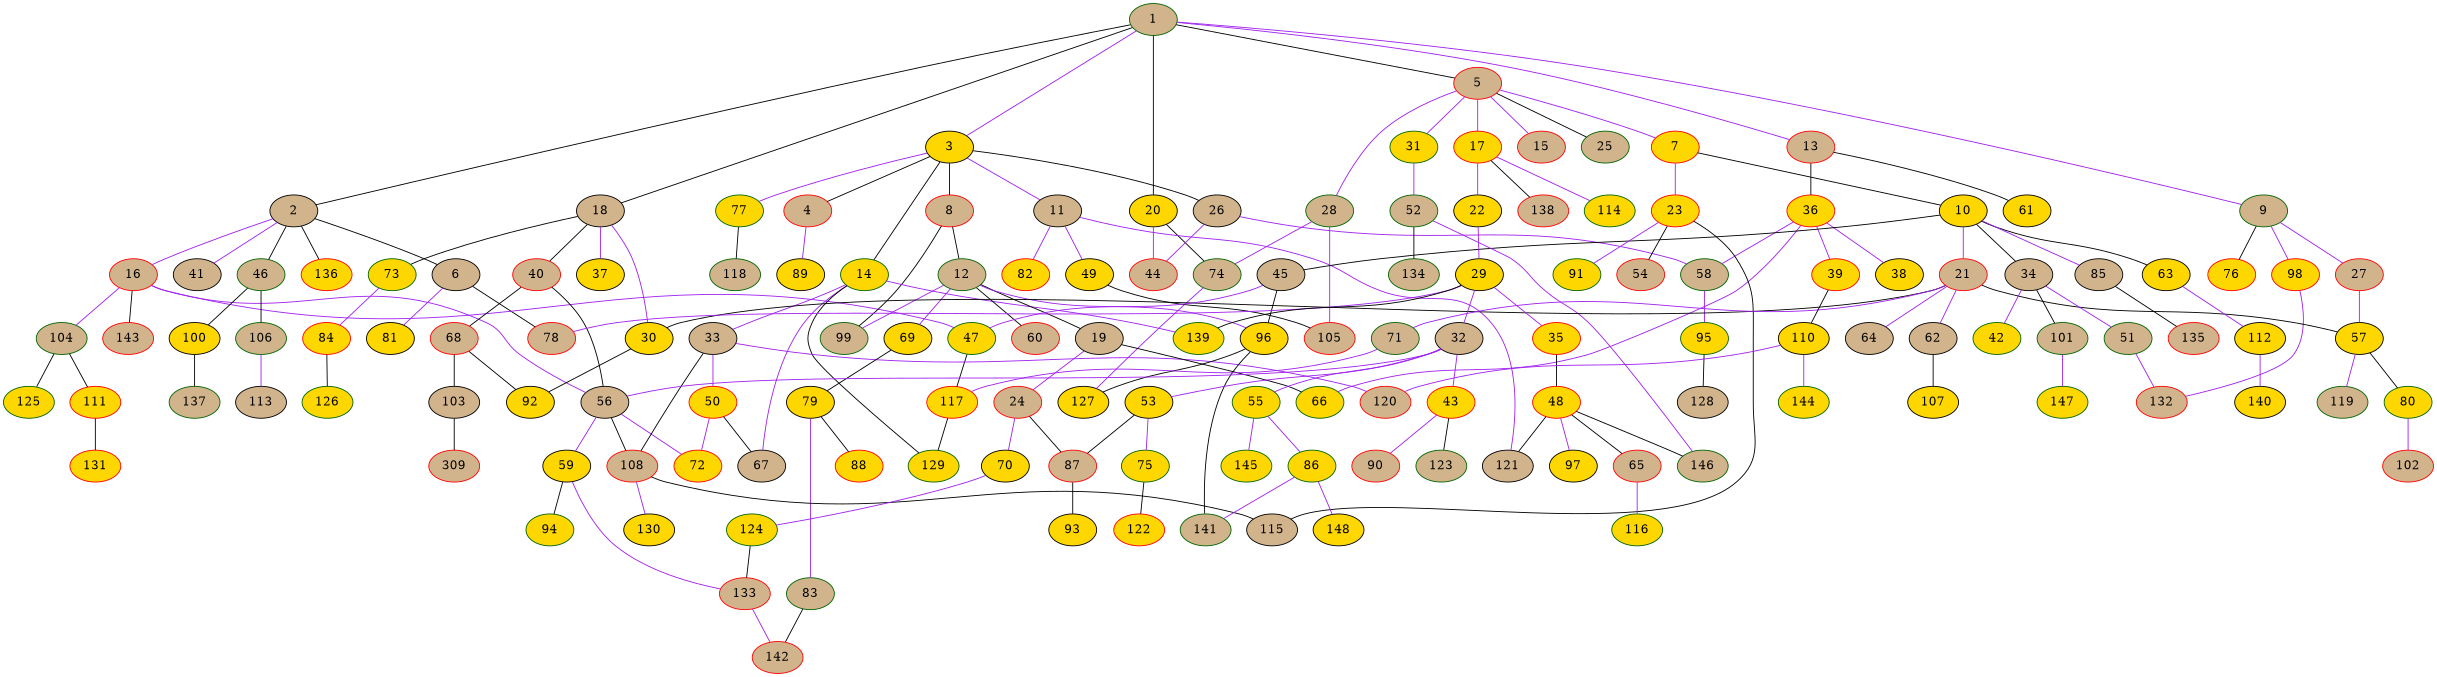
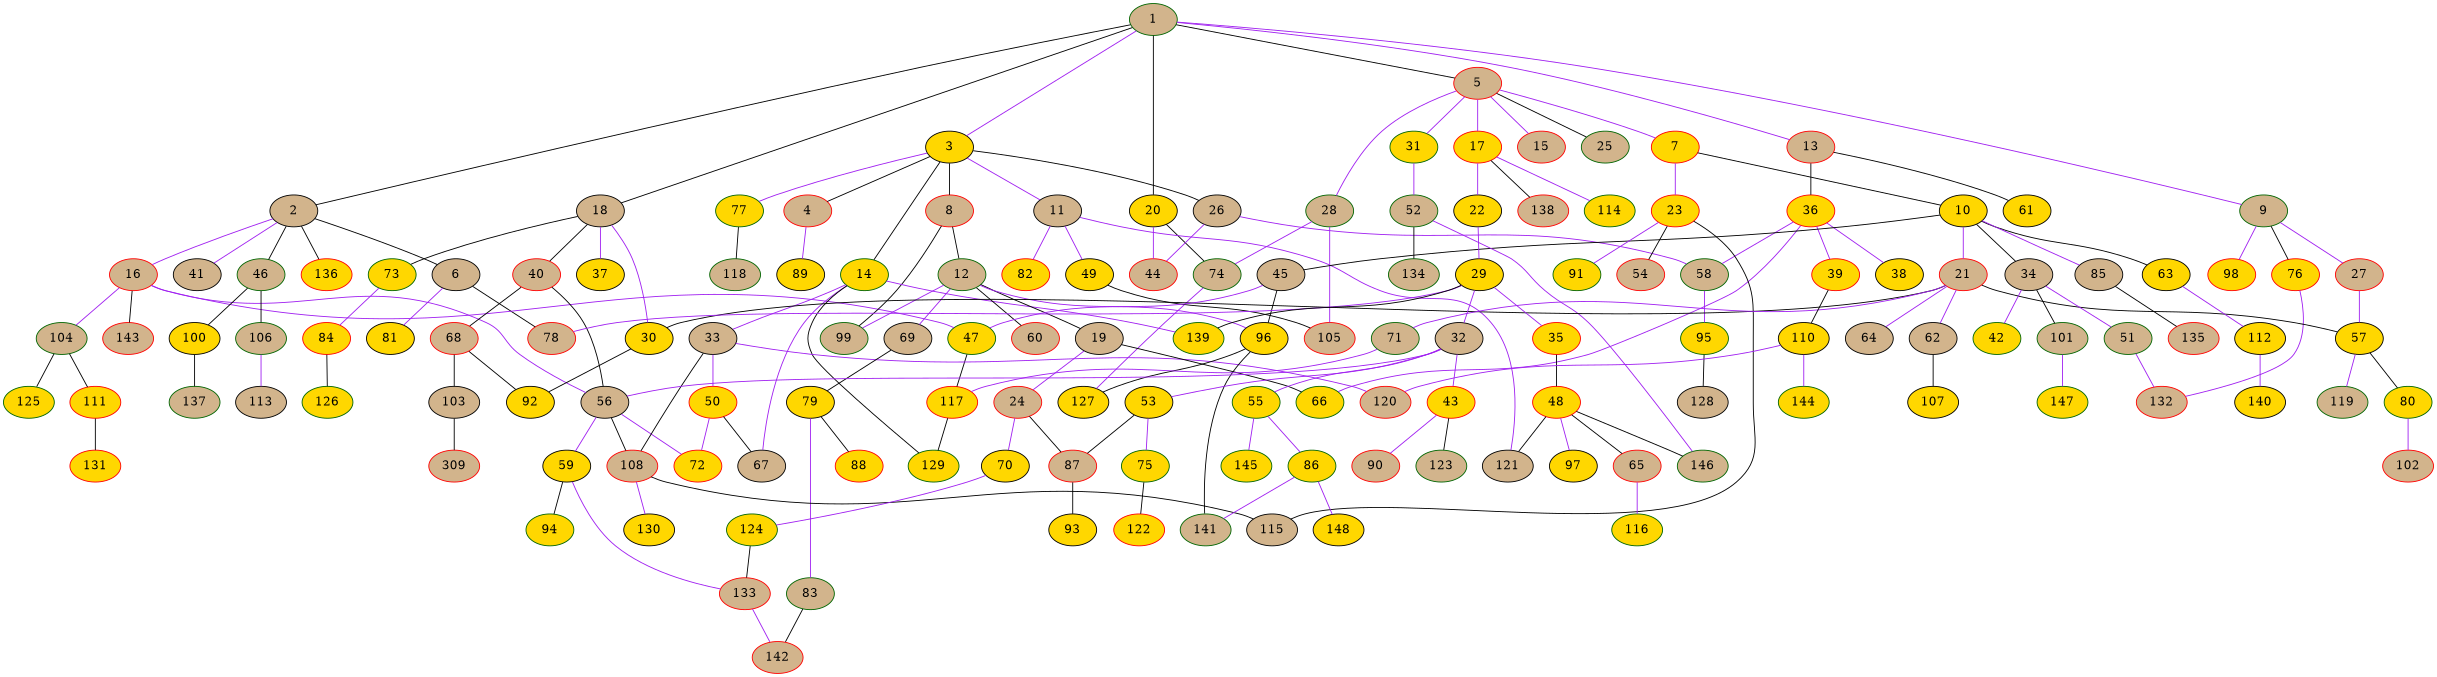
node "69": fillcolor gold -> tan
edge "98" -- "132": now "76" -- "132"
